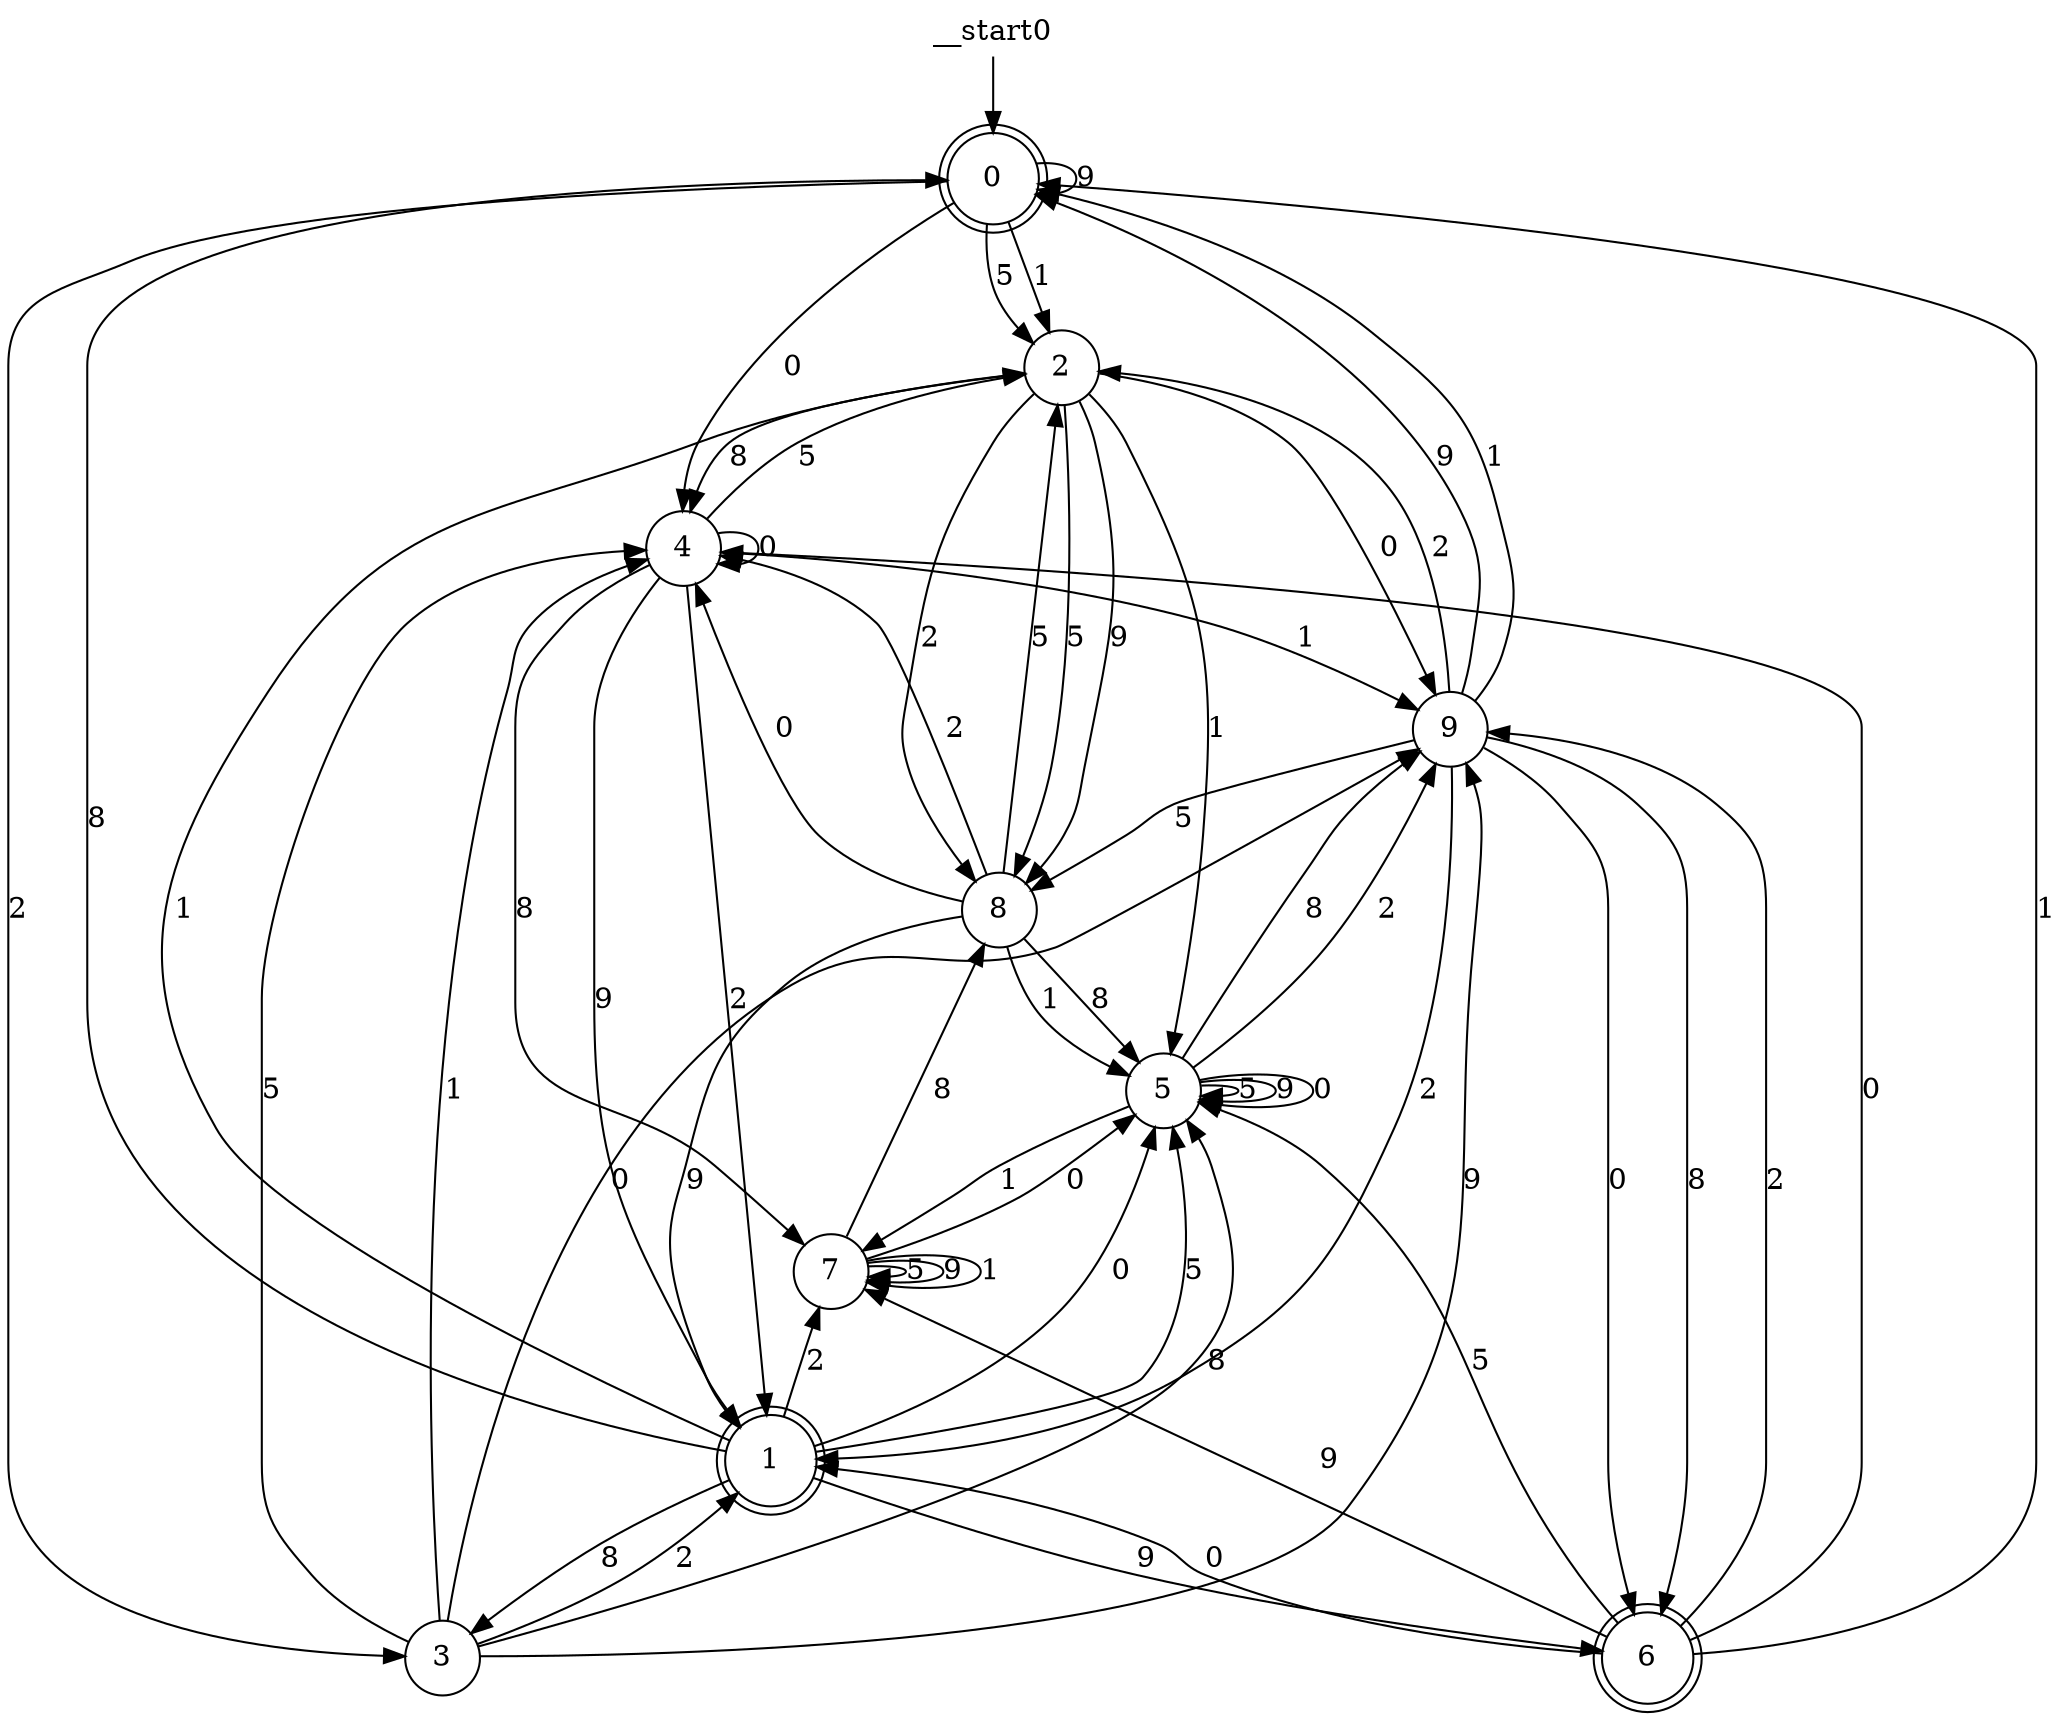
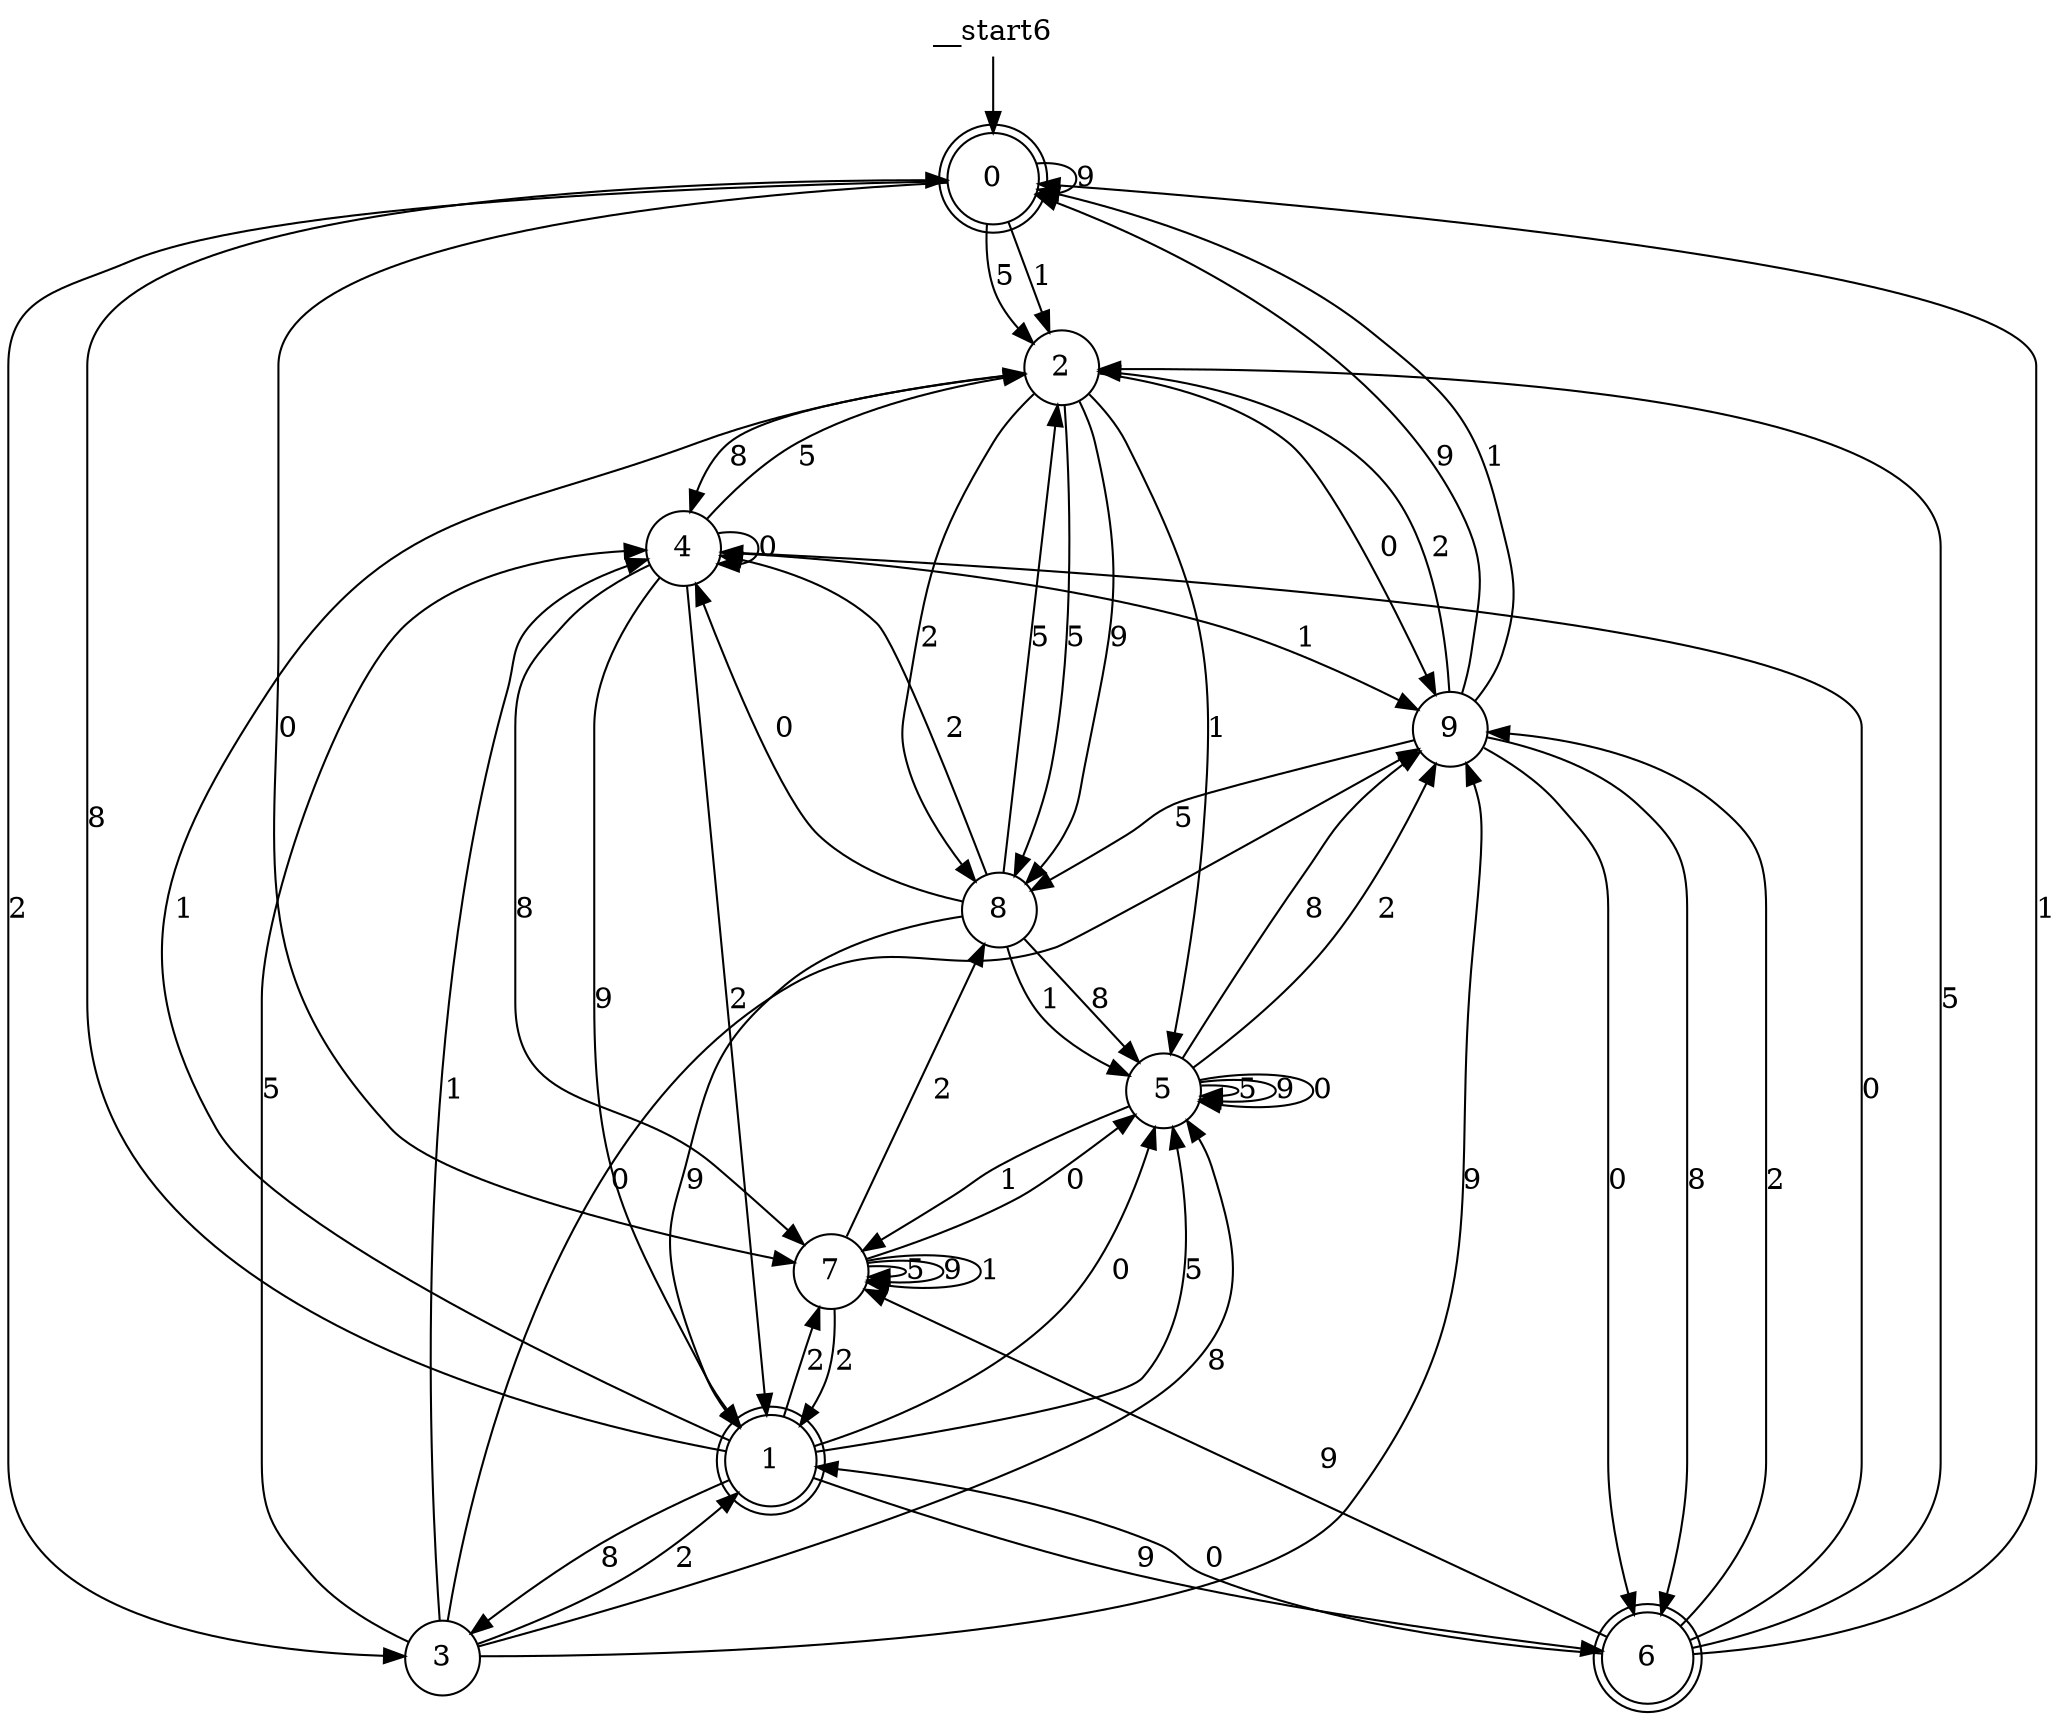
node "__start0": label "__start0" -> "__start6"
edge "0" -> "4": now "0" -> "7"
edge "7" -> "8": label "8" -> "2"
edge "9" -> "1": now "7" -> "1"
edge "6" -> "5": now "6" -> "2"
